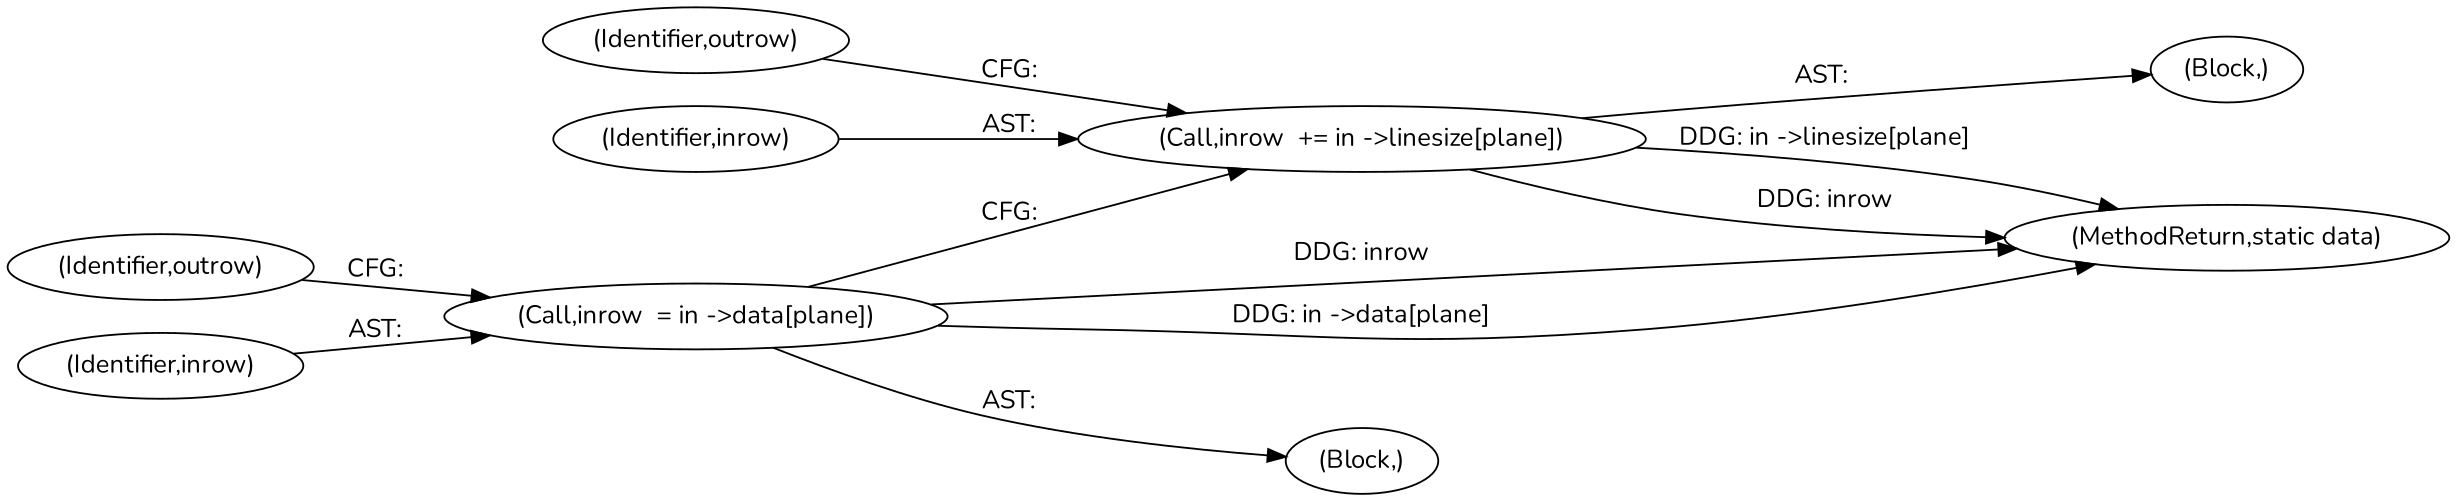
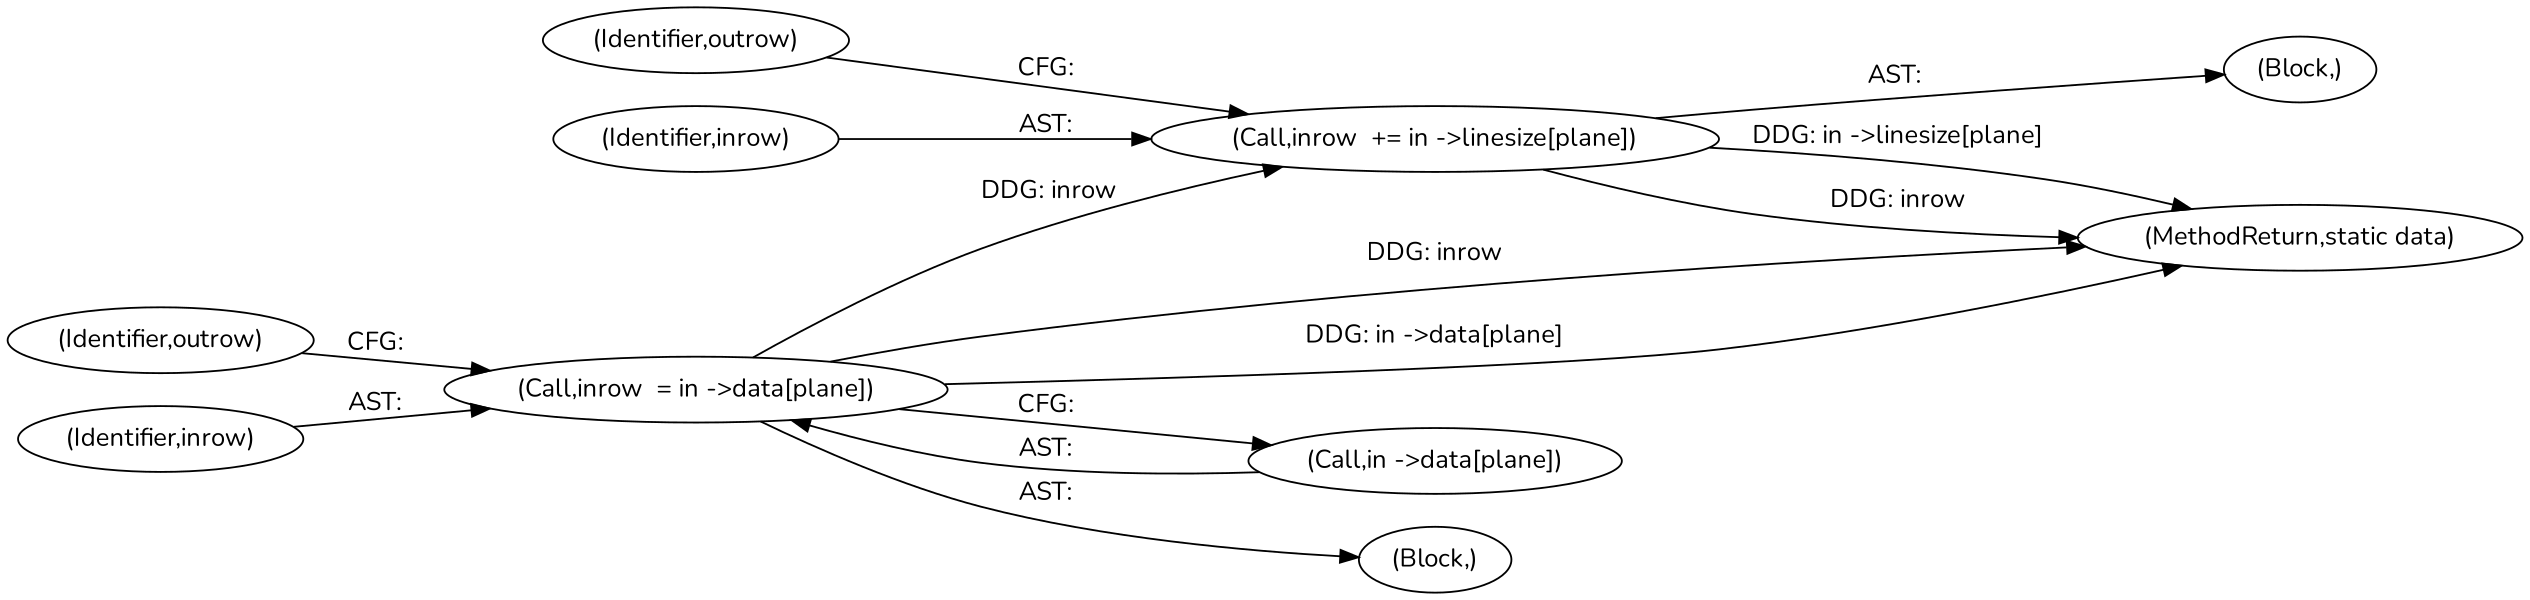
edge "(Call,inrow  = in ->data[plane])" -> "(Call,inrow  += in ->linesize[plane])": label "CFG: " -> "DDG: inrow"
node "(Call,in ->data[plane])": added
